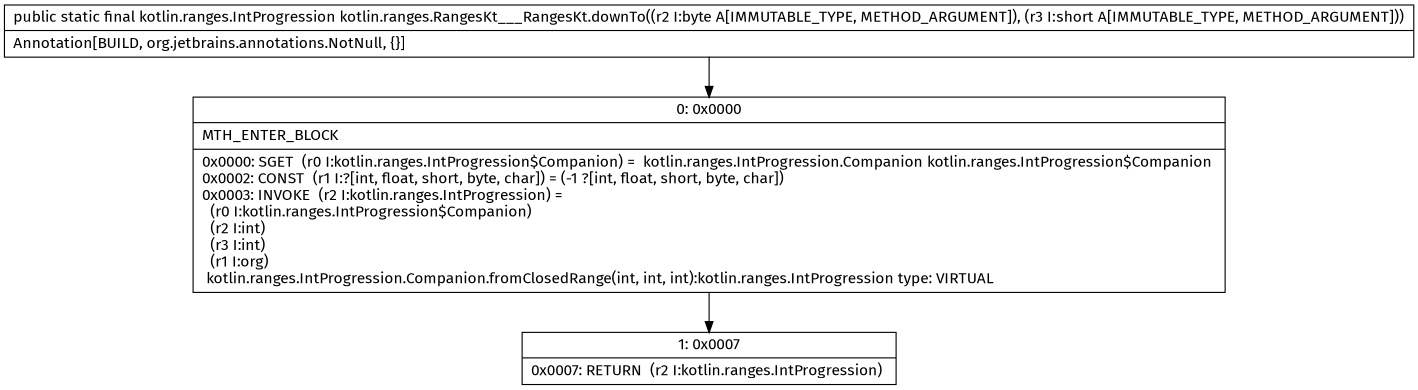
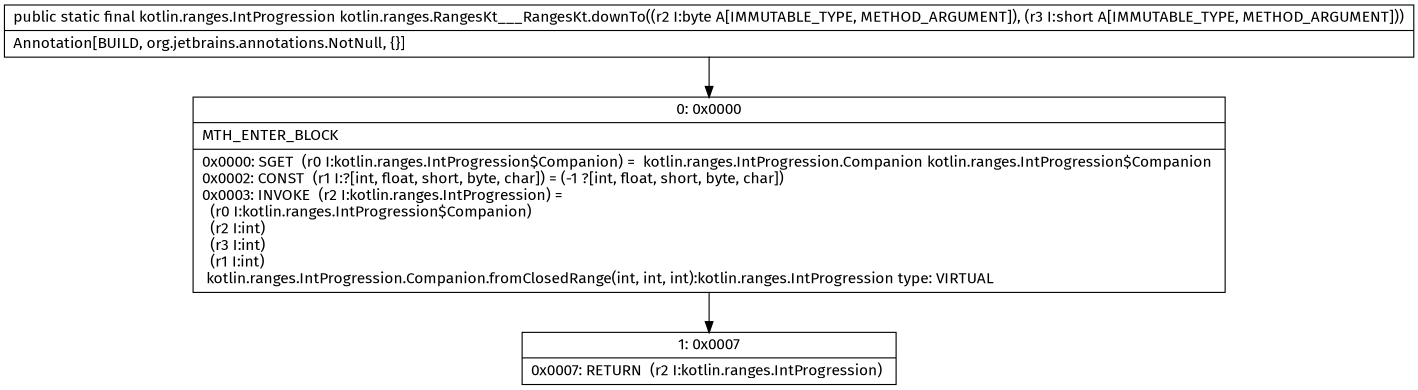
node "0: 0x0000": text "(r1 I:org)" -> "(r1 I:int)"
